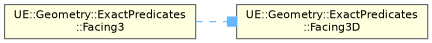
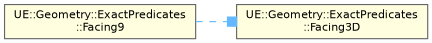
node "UE::Geometry::ExactPredicates ::Facing3": label "UE::Geometry::ExactPredicates ::Facing3" -> "UE::Geometry::ExactPredicates ::Facing9"
